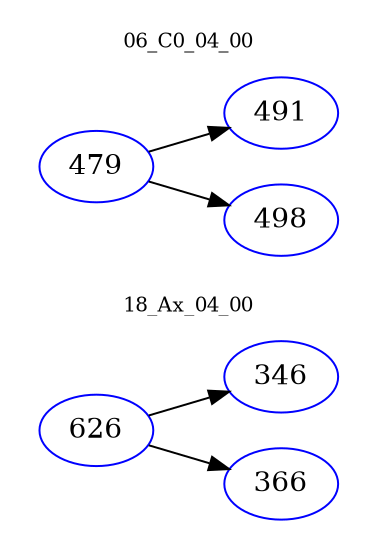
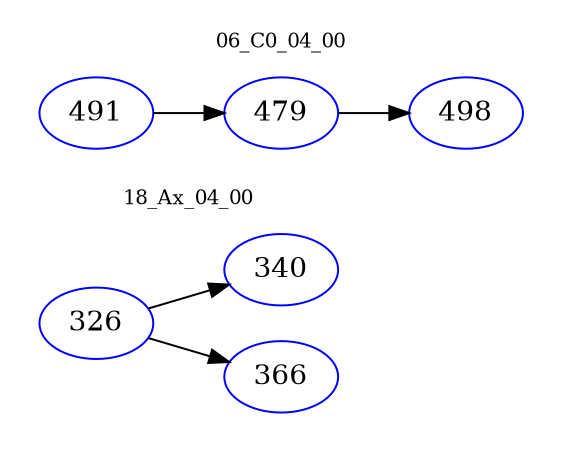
edge "479" -> "491": reversed
node "346": label "346" -> "340"
node "626": label "626" -> "326"
